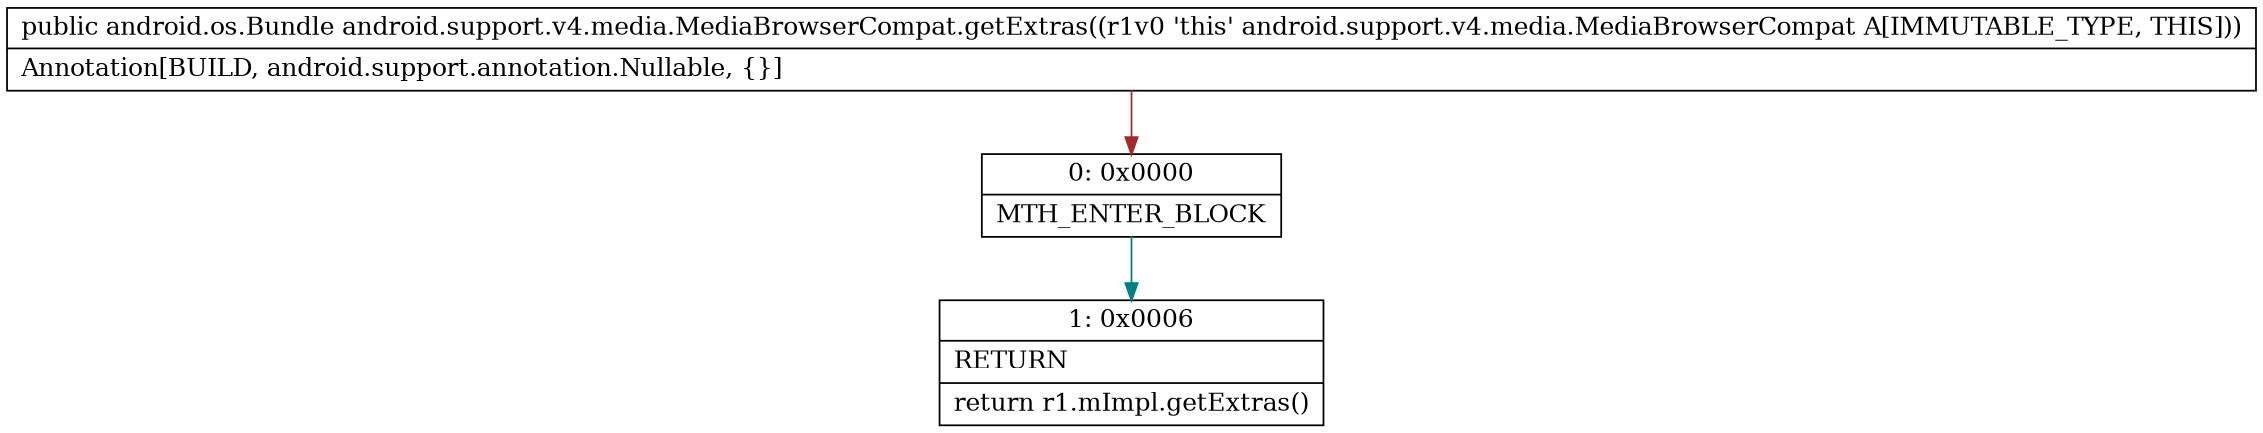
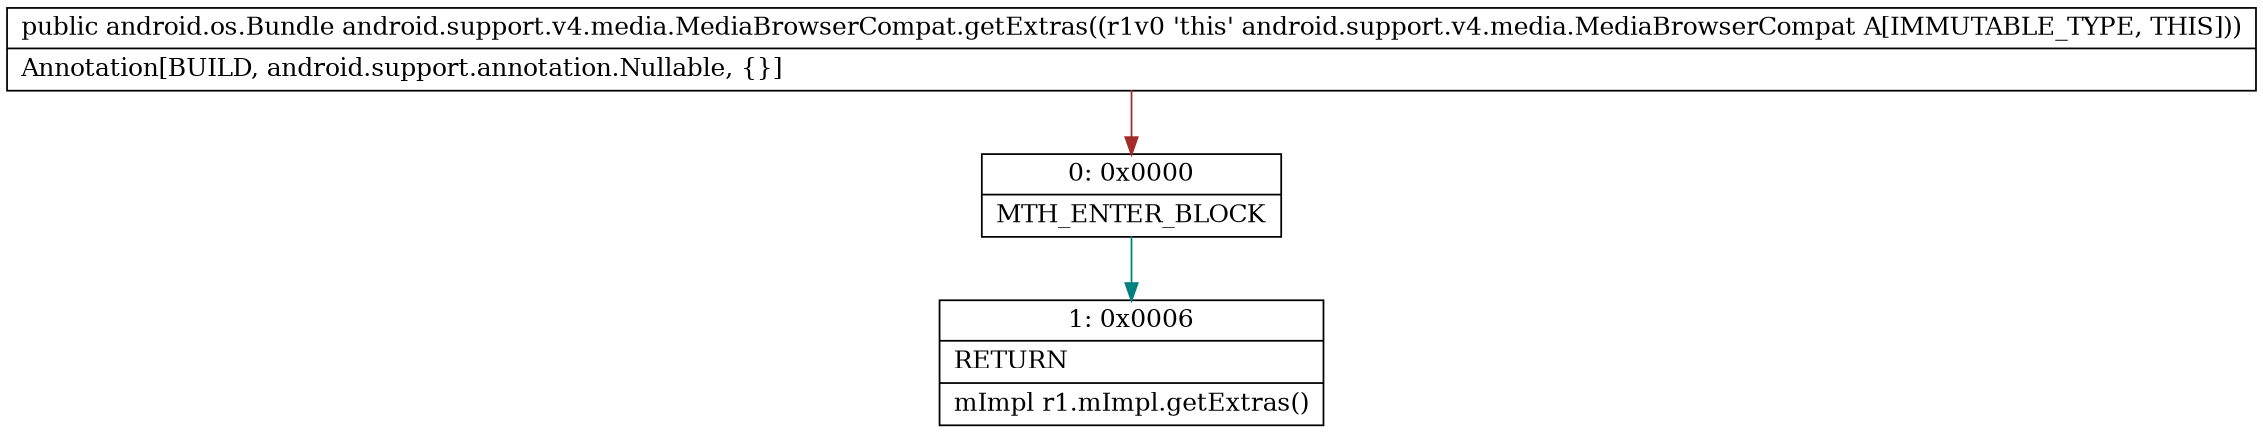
node "1: 0x0006": text "return r1.mImpl.getExtras()" -> "mImpl r1.mImpl.getExtras()"
